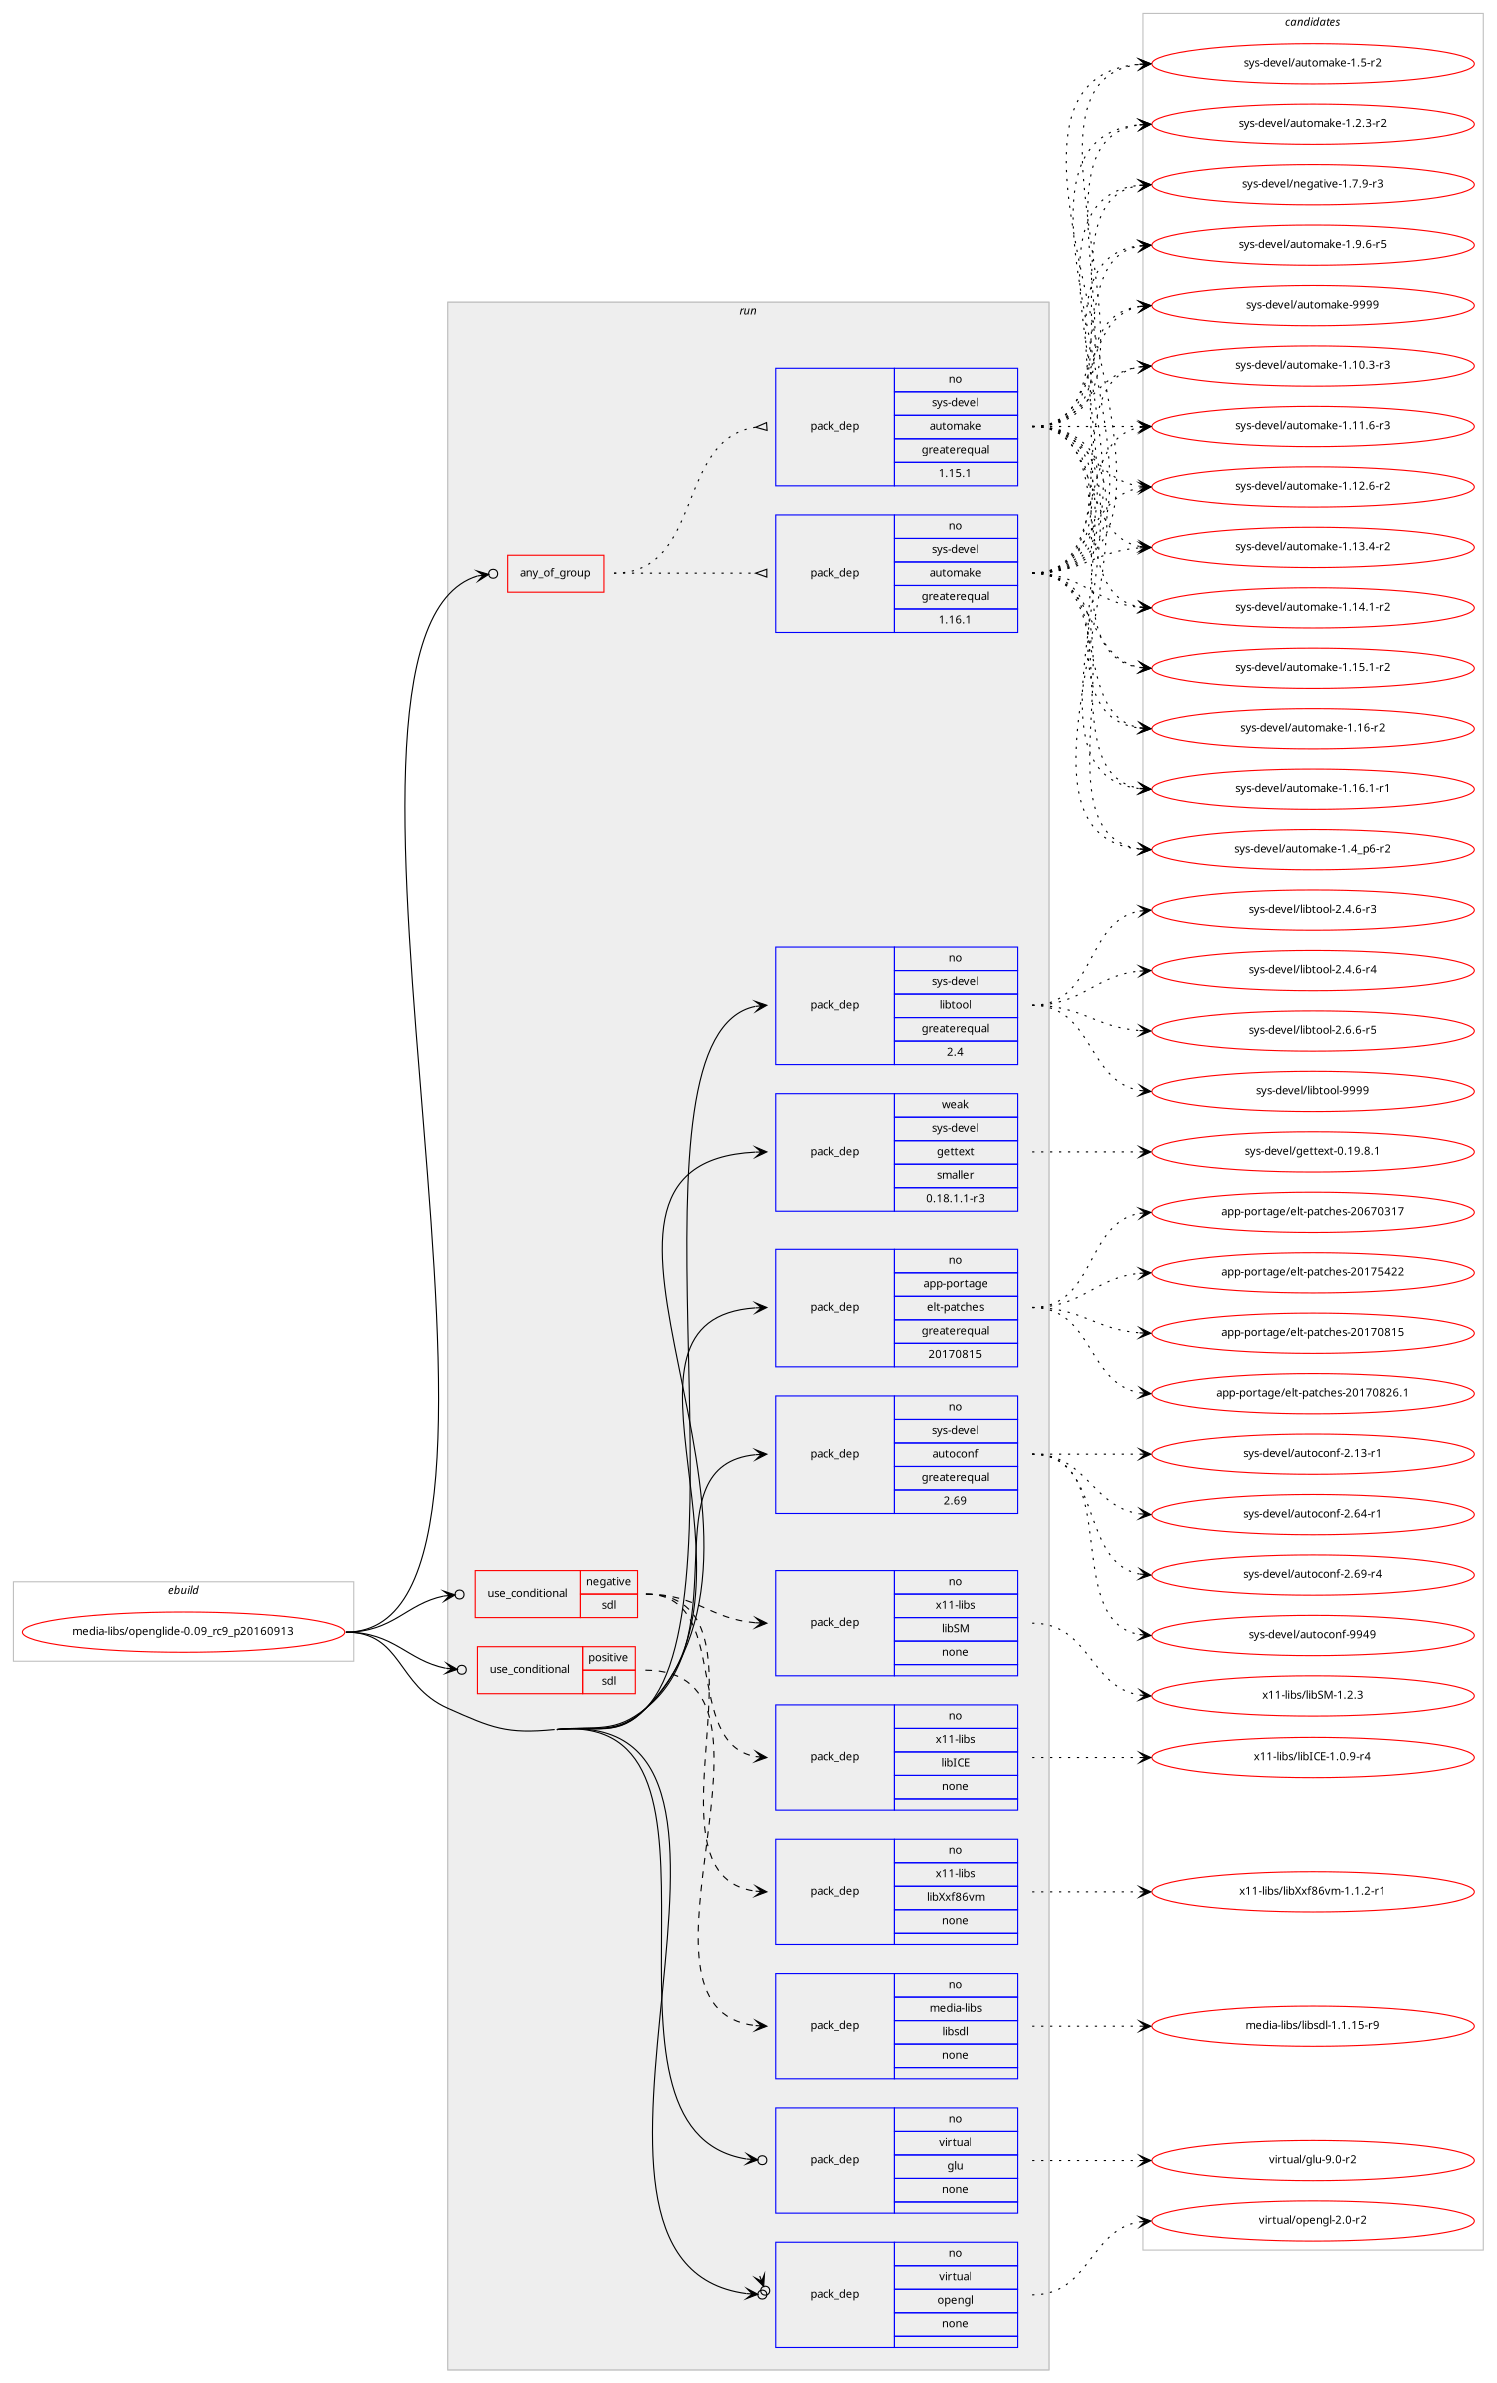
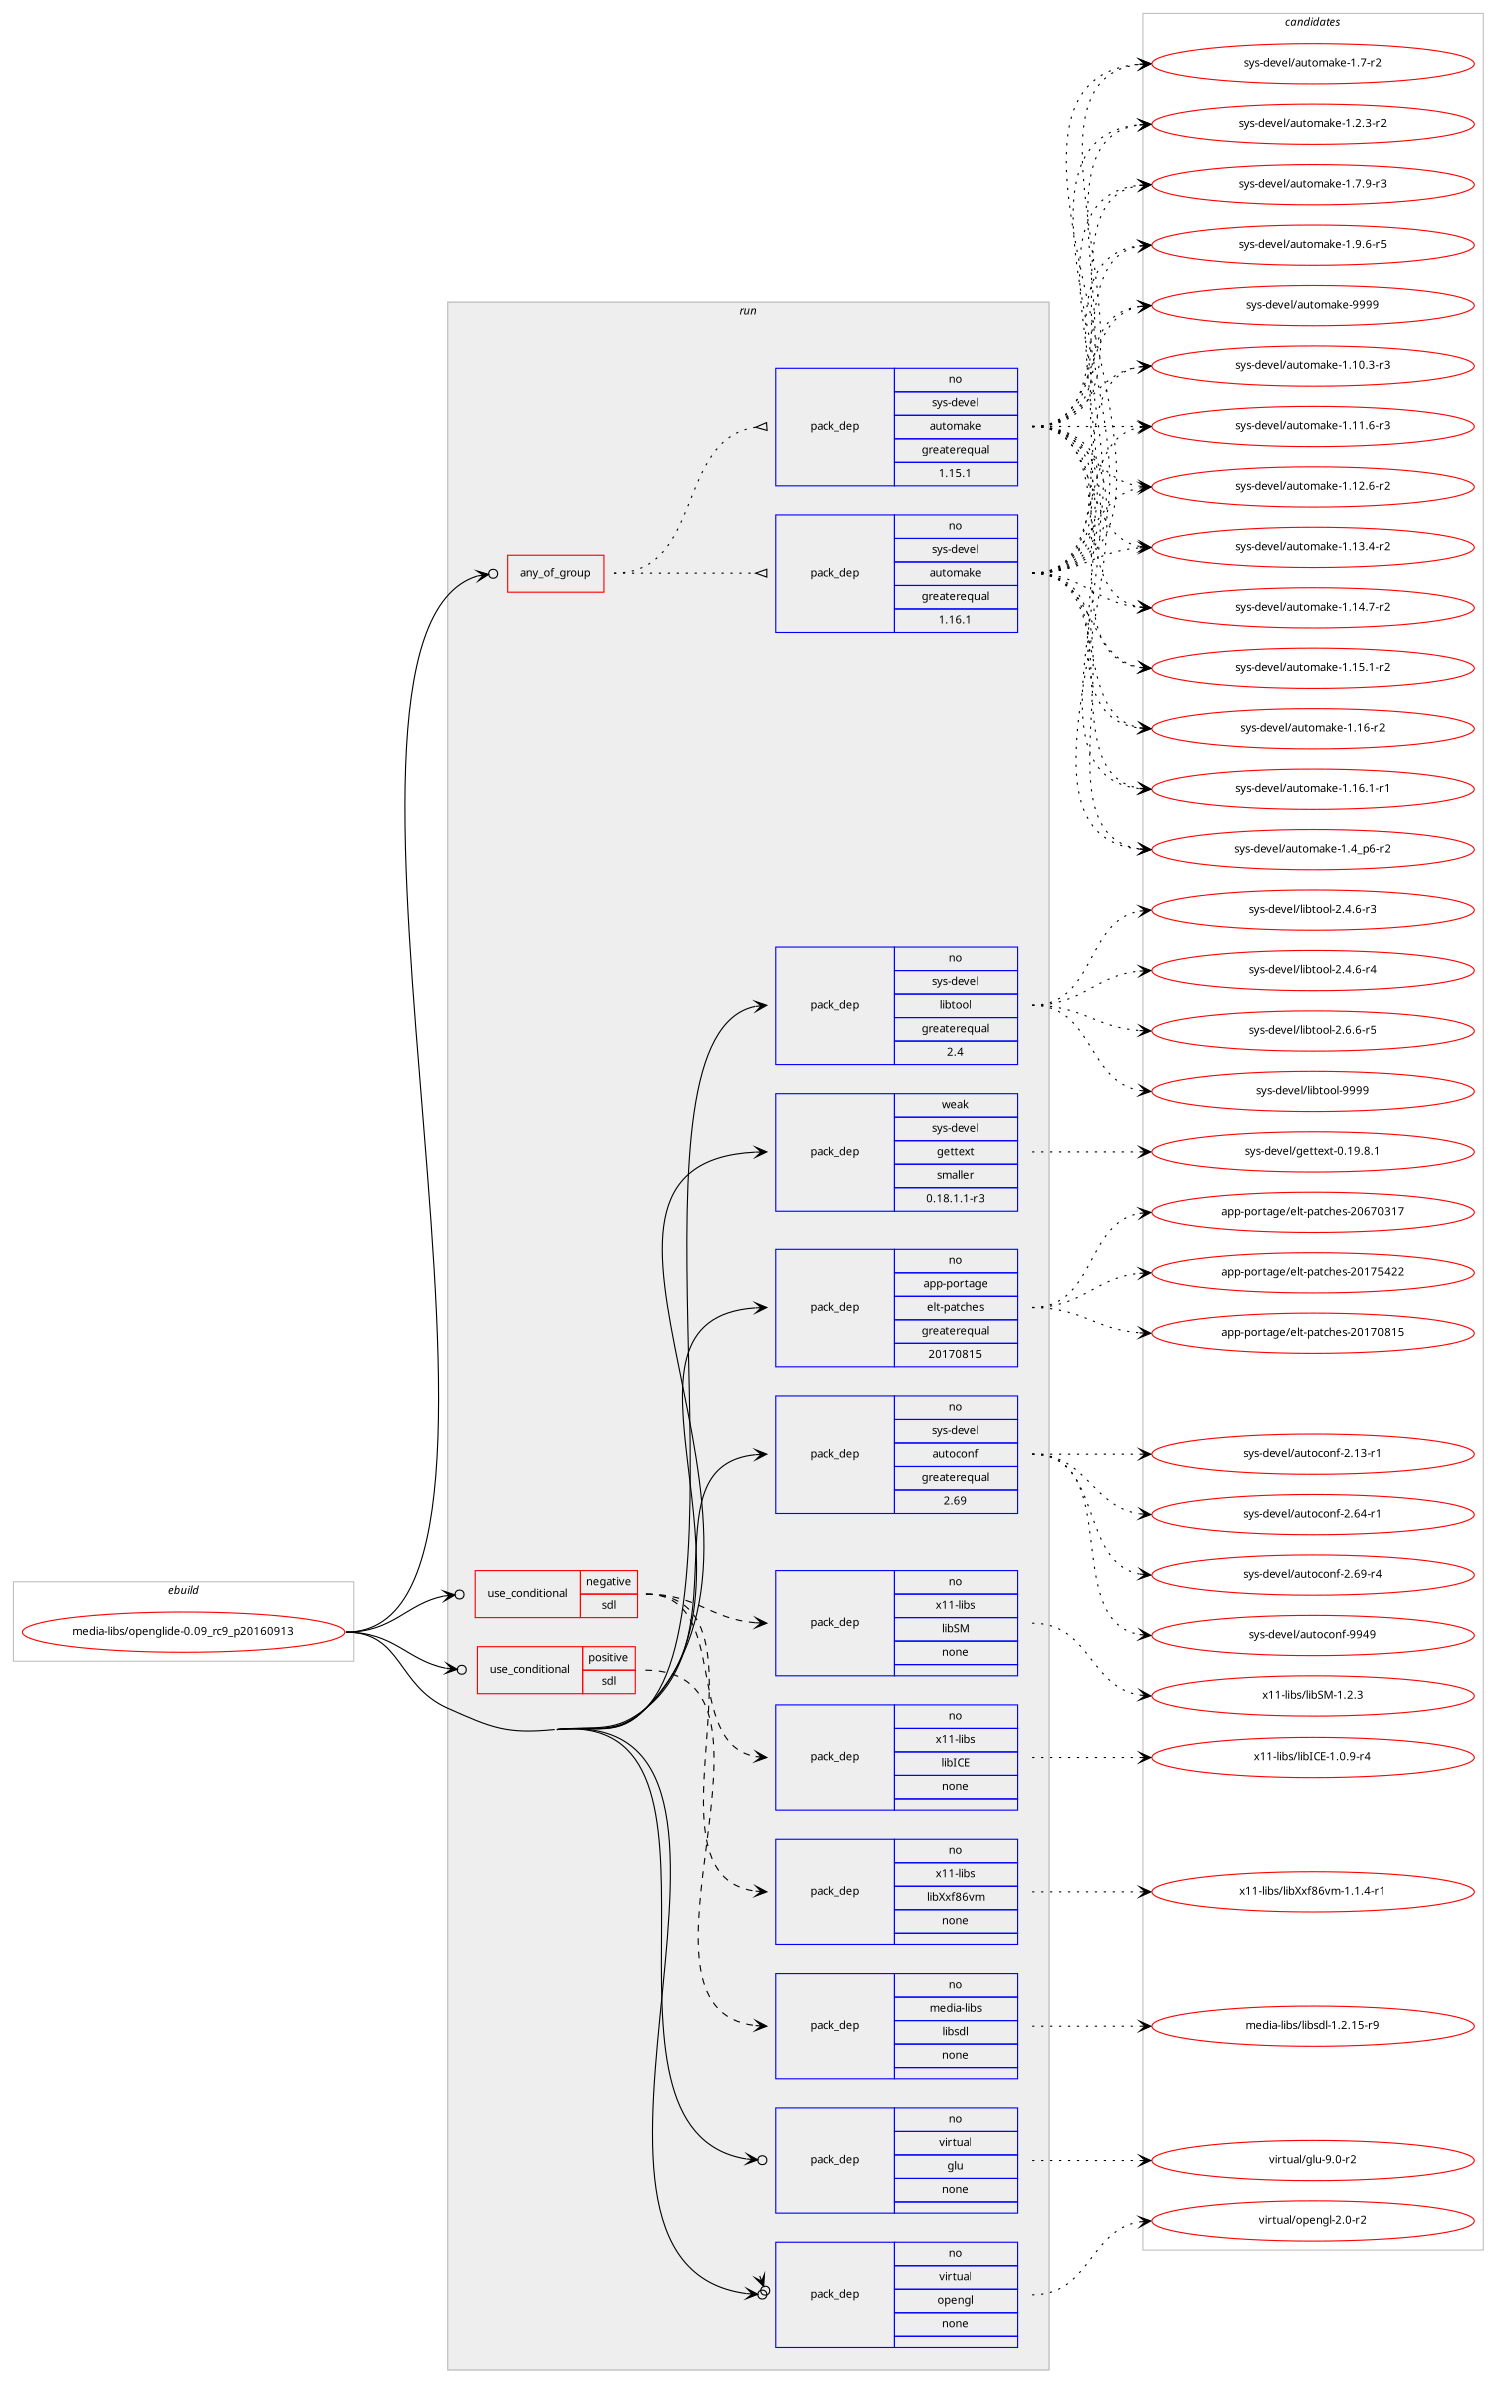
node "sys-devel/automake-1.5-r2": label "sys-devel/automake-1.5-r2" -> "sys-devel/automake-1.7-r2"
node "sys-devel/negative-1.7.9-r3": label "sys-devel/negative-1.7.9-r3" -> "sys-devel/automake-1.7.9-r3"
node "sys-devel/automake-1.14.1-r2": label "sys-devel/automake-1.14.1-r2" -> "sys-devel/automake-1.14.7-r2"
node "app-portage/elt-patches-20170826.1": removed
node "x11-libs/libXxf86vm-1.1.2-r1": label "x11-libs/libXxf86vm-1.1.2-r1" -> "x11-libs/libXxf86vm-1.1.4-r1"
node "media-libs/libsdl-1.1.15-r9": label "media-libs/libsdl-1.1.15-r9" -> "media-libs/libsdl-1.2.15-r9"
